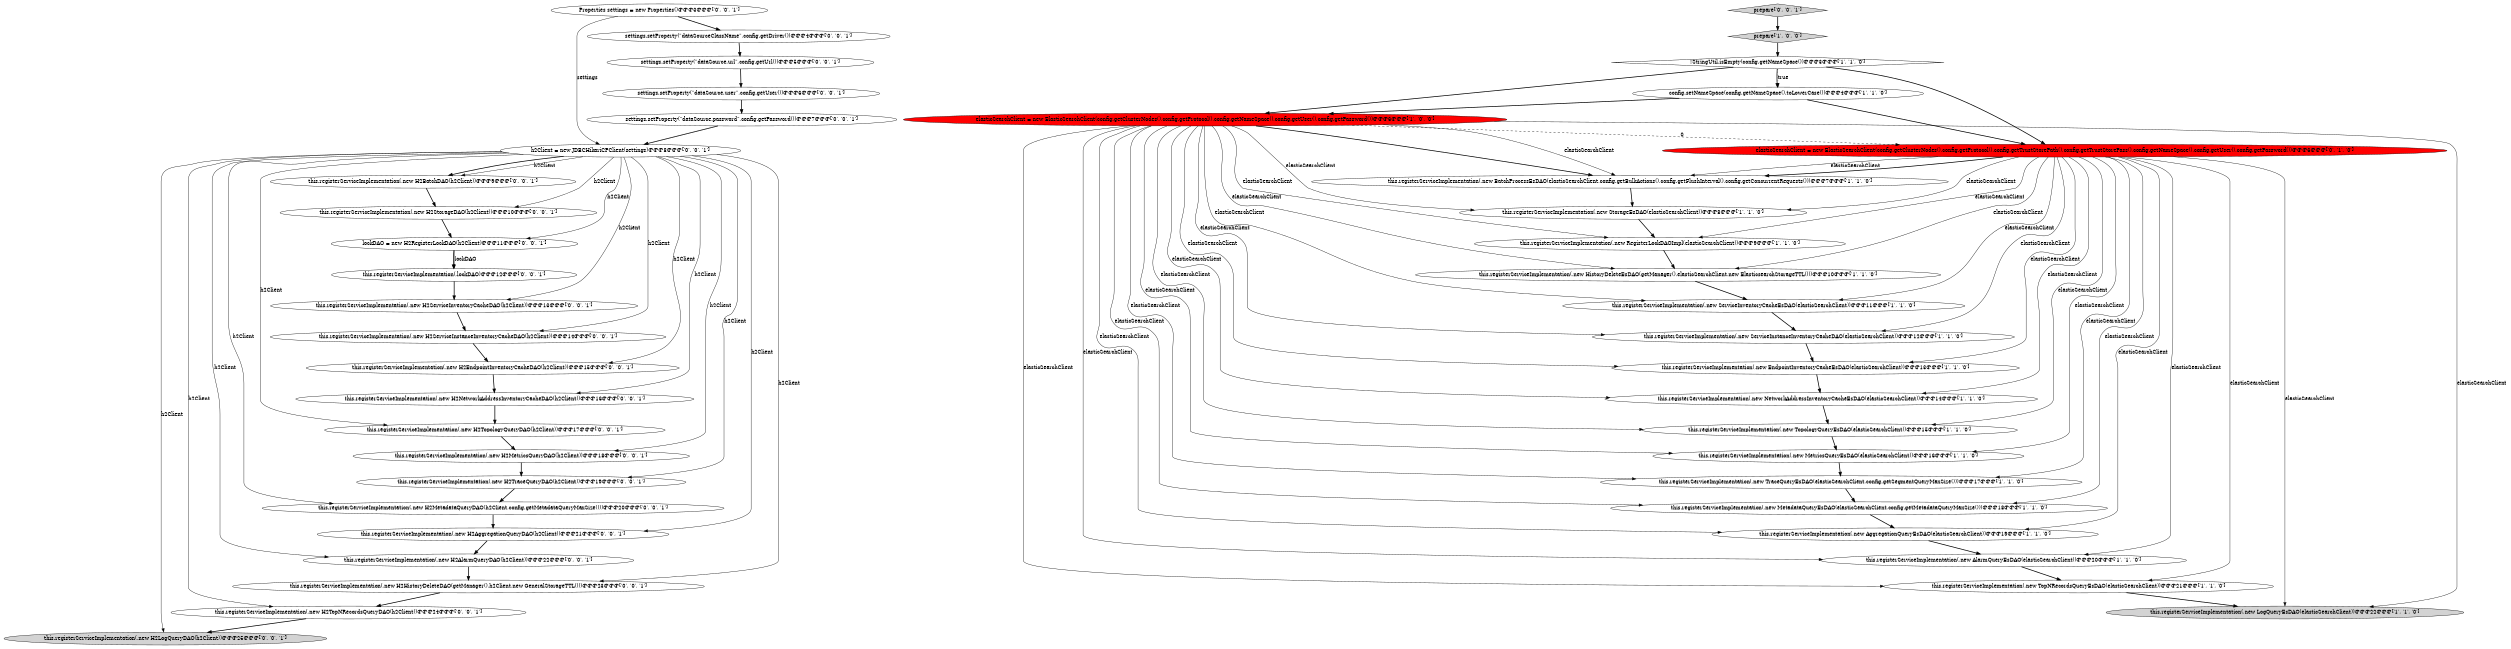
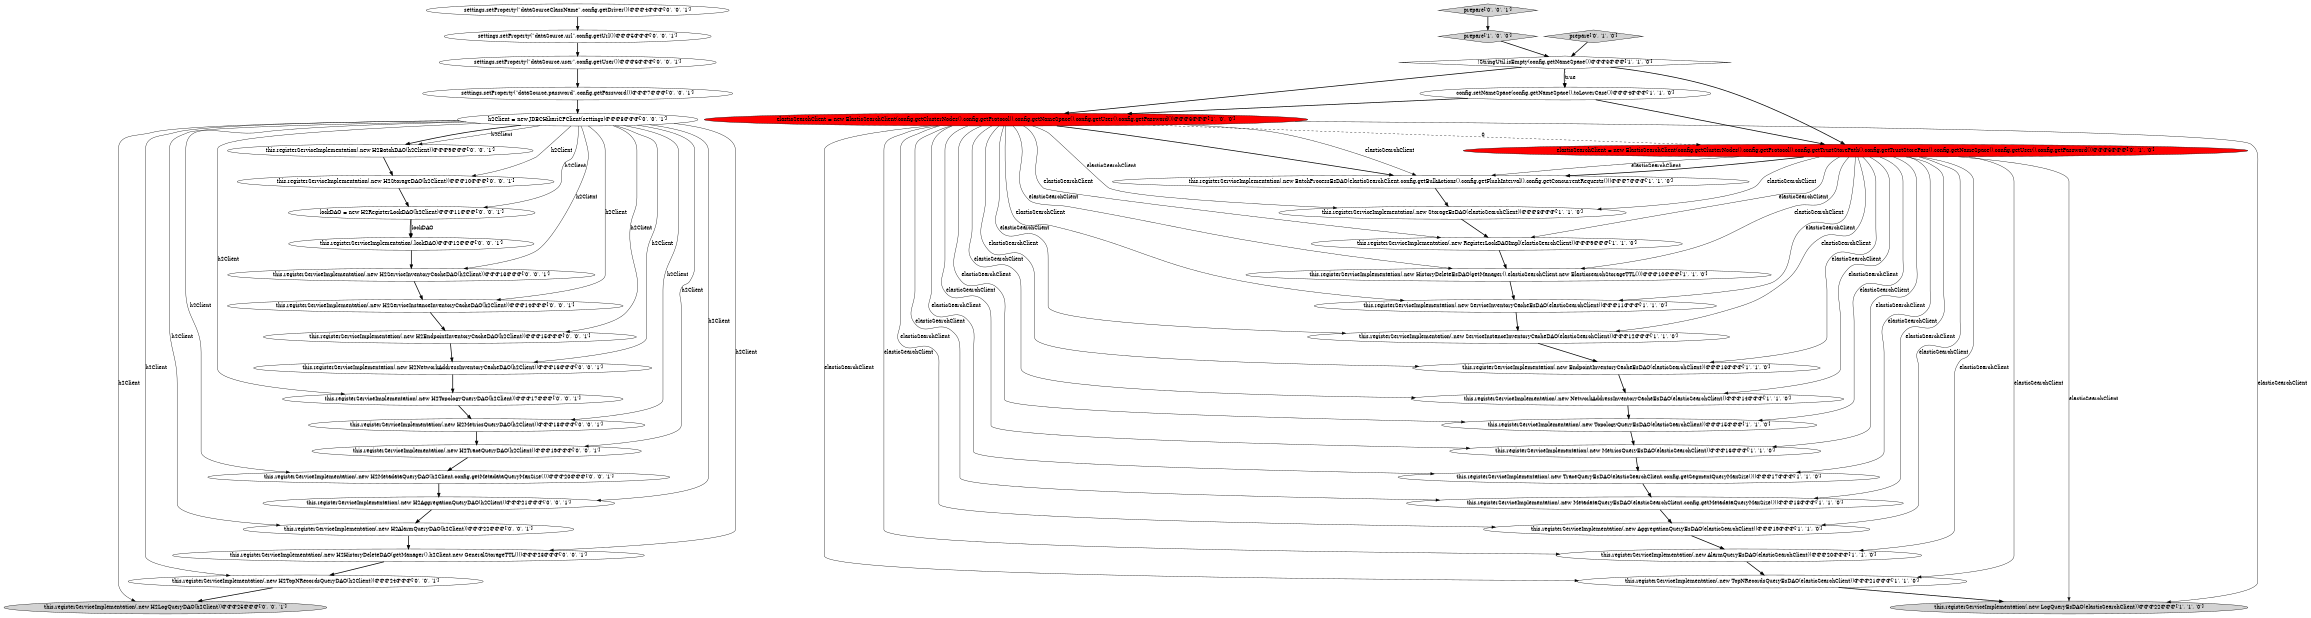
node "Properties settings = new Properties()@@@3@@@['0', '0', '1']": removed
node "prepare['0', '1', '0']": added
